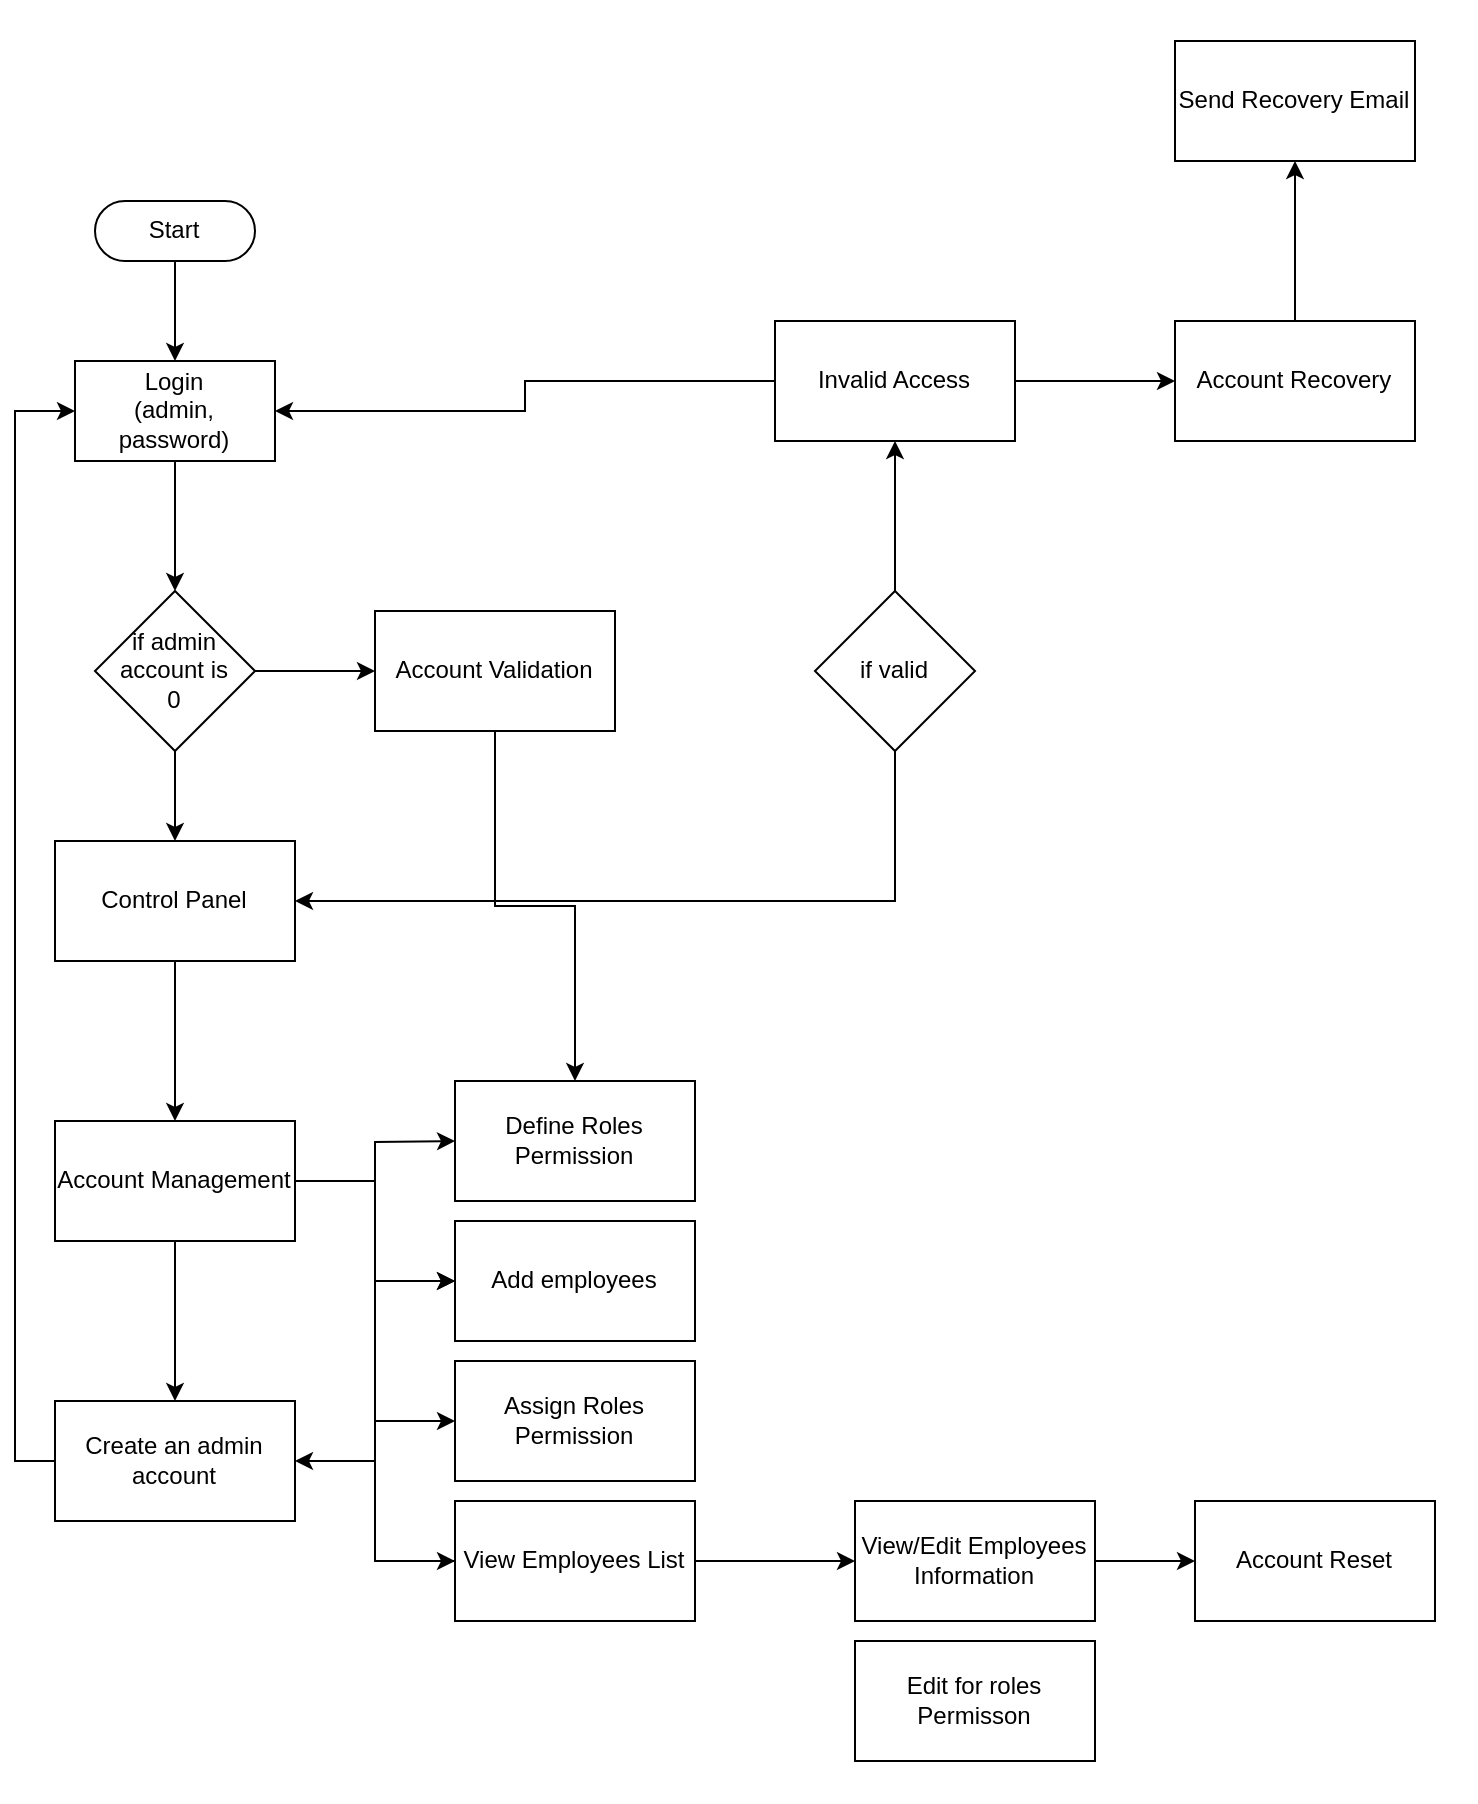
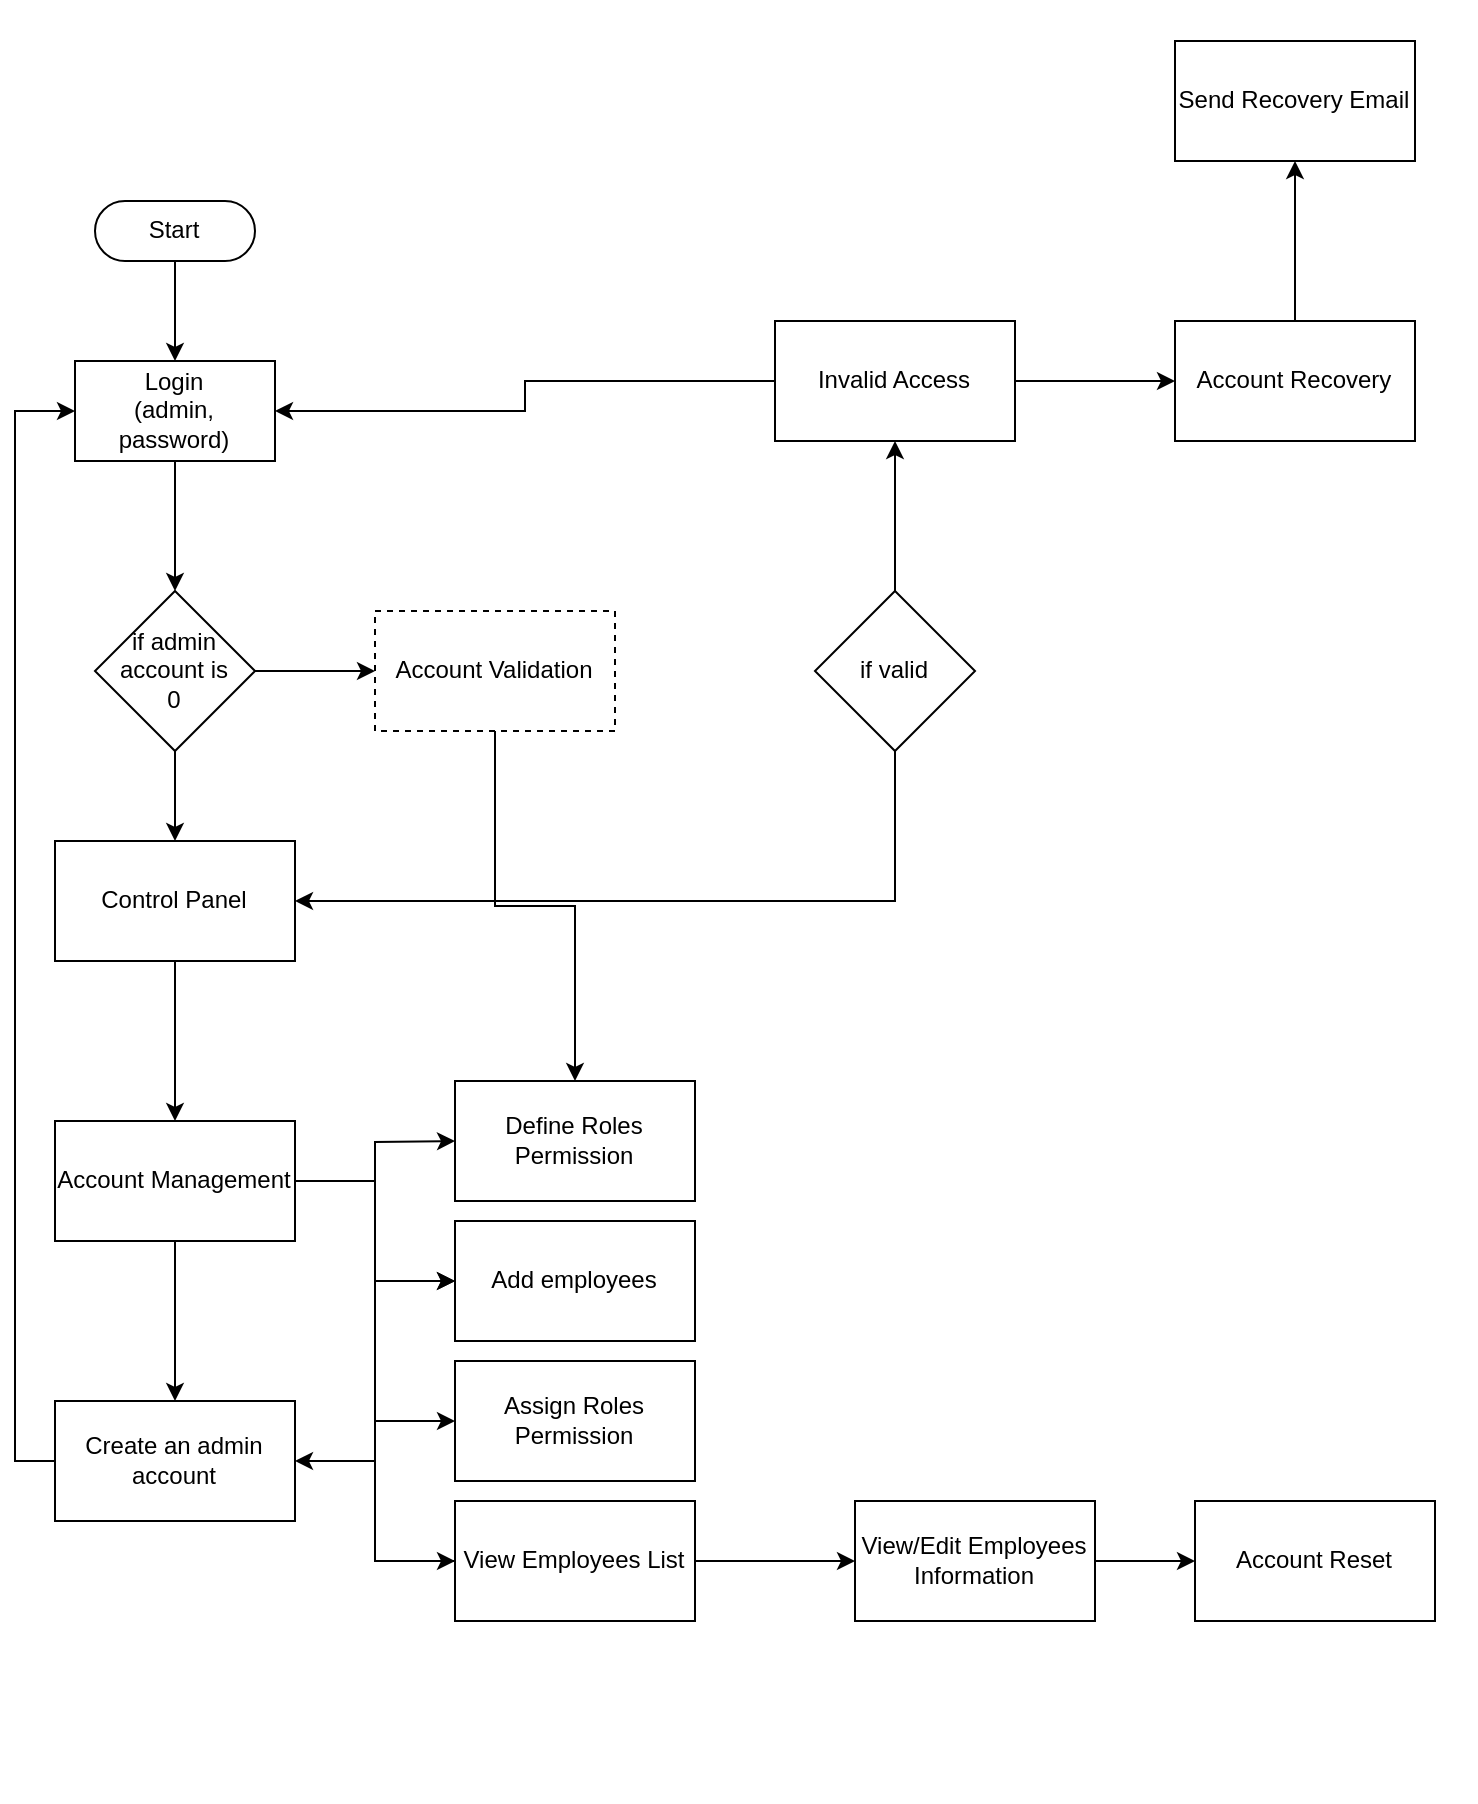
node "Account Validation": style solid -> dashed
node "Edit for roles Permisson": removed
